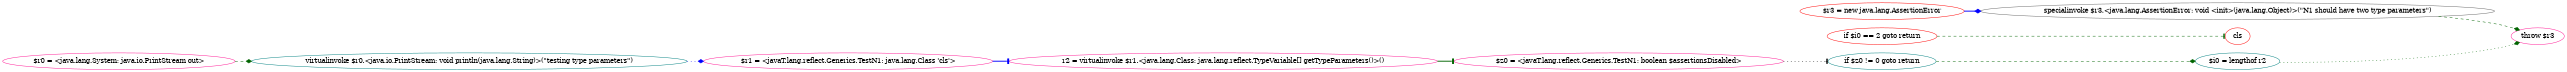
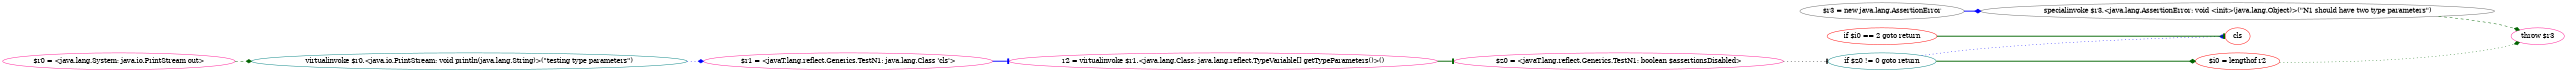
node "$r3 = new java.lang.AssertionError": color red -> gray40
edge "if $i0 == 2 goto return" -> "cls": style dashed -> bold
edge "if $z0 != 0 goto return" -> "cls": added
edge "if $z0 != 0 goto return" -> "$i0 = lengthof r2": style dashed -> bold
node "$i0 = lengthof r2": color teal -> red
